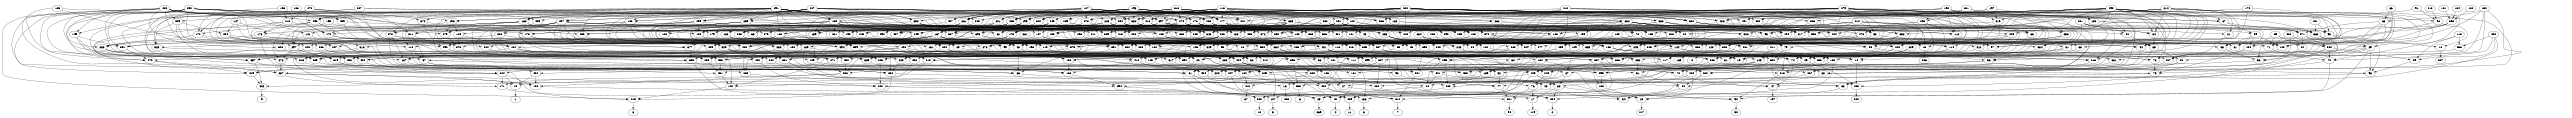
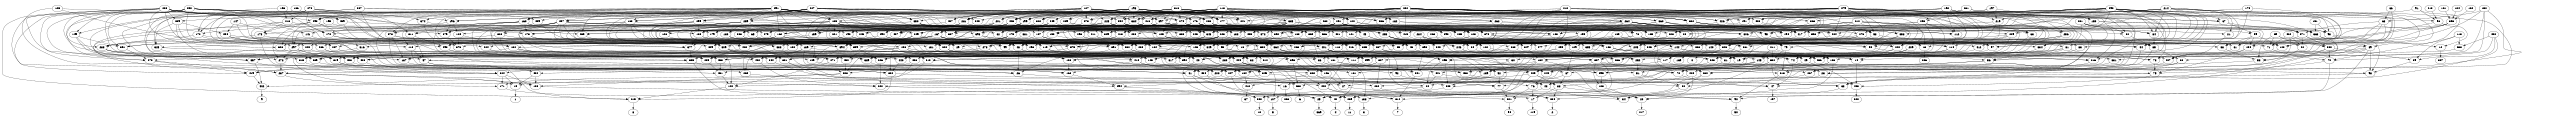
edge "175" -> "328": added
